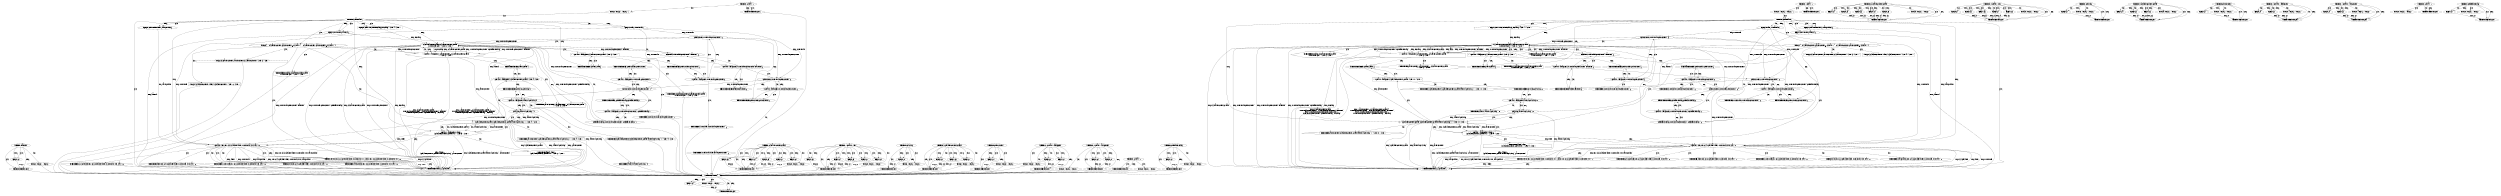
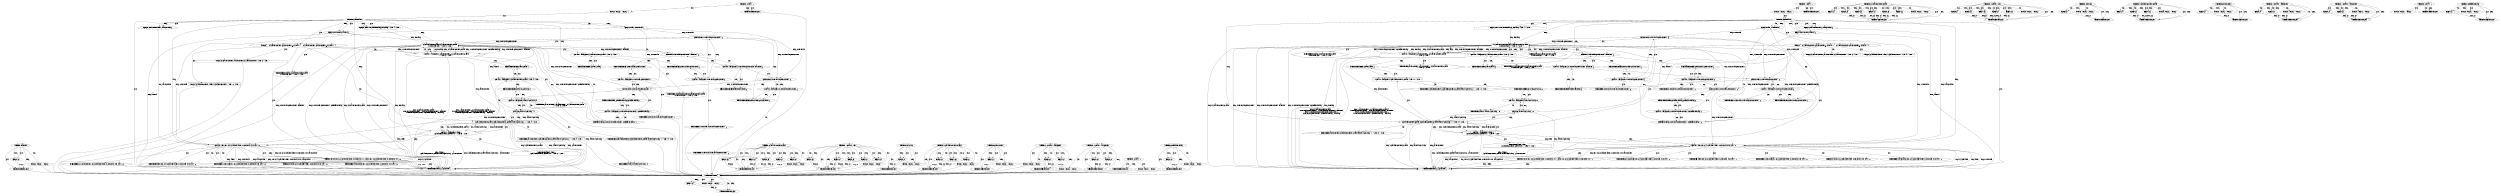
node "(PARAM,p6)": added
